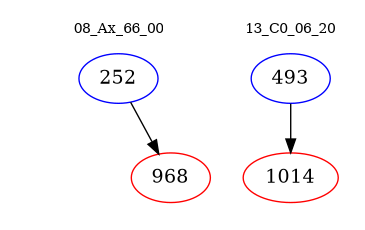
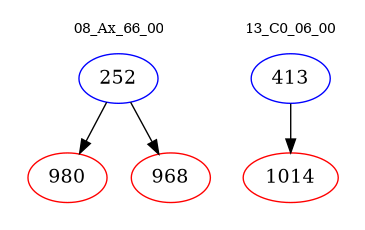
cluster "13_C0_06_20": label "13_C0_06_20" -> "13_C0_06_00"
node "493": label "493" -> "413"
node "980": added
